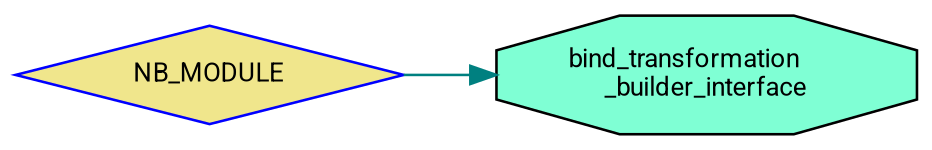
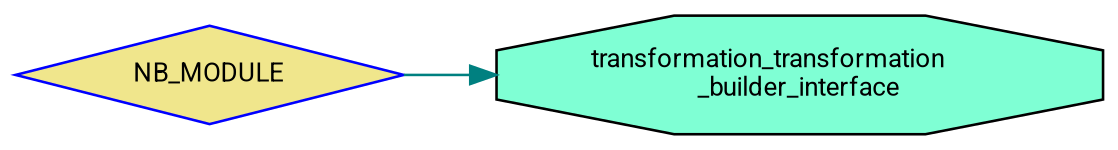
node "bind_transformation _builder_interface": label "bind_transformation _builder_interface" -> "transformation_transformation _builder_interface"
